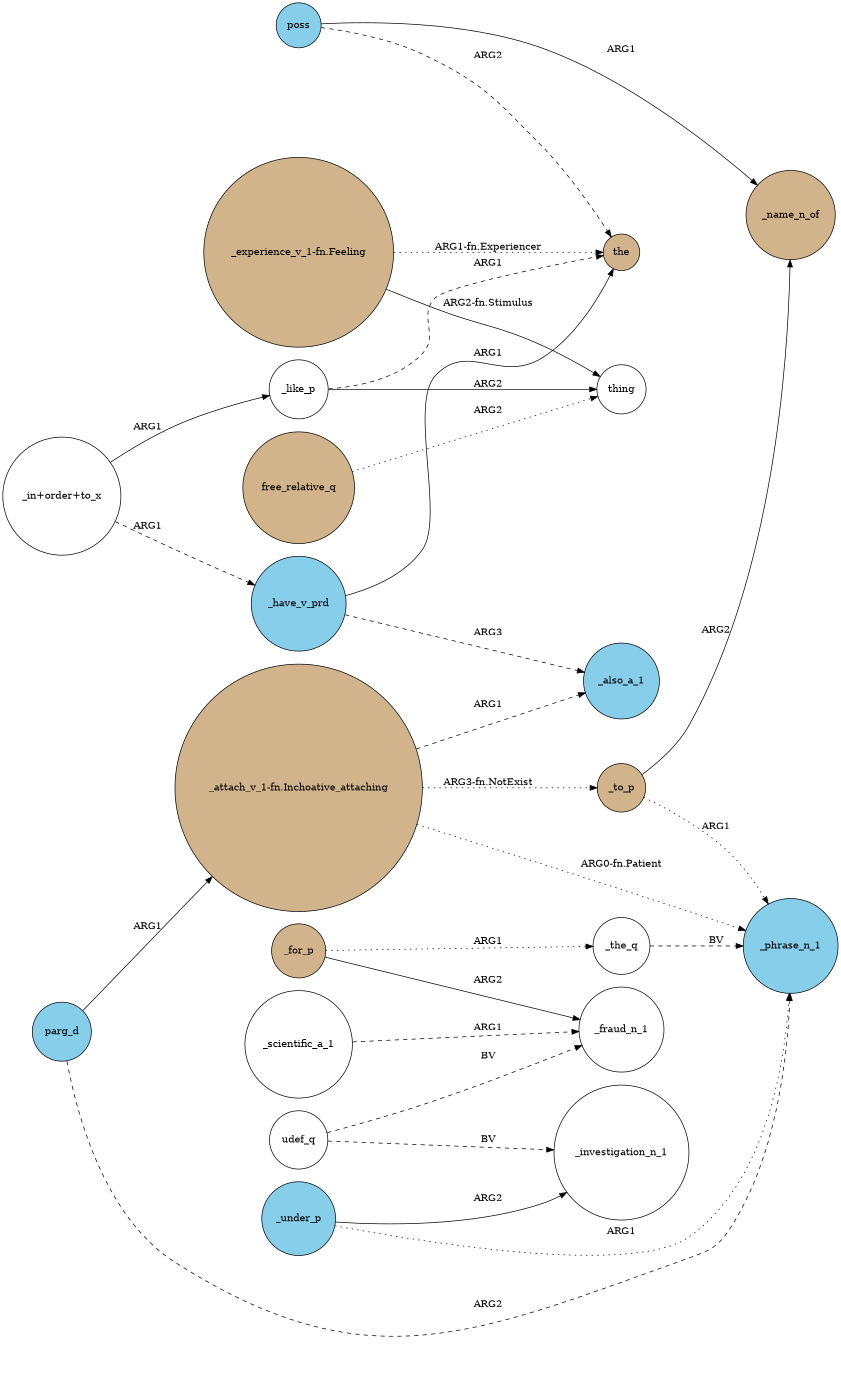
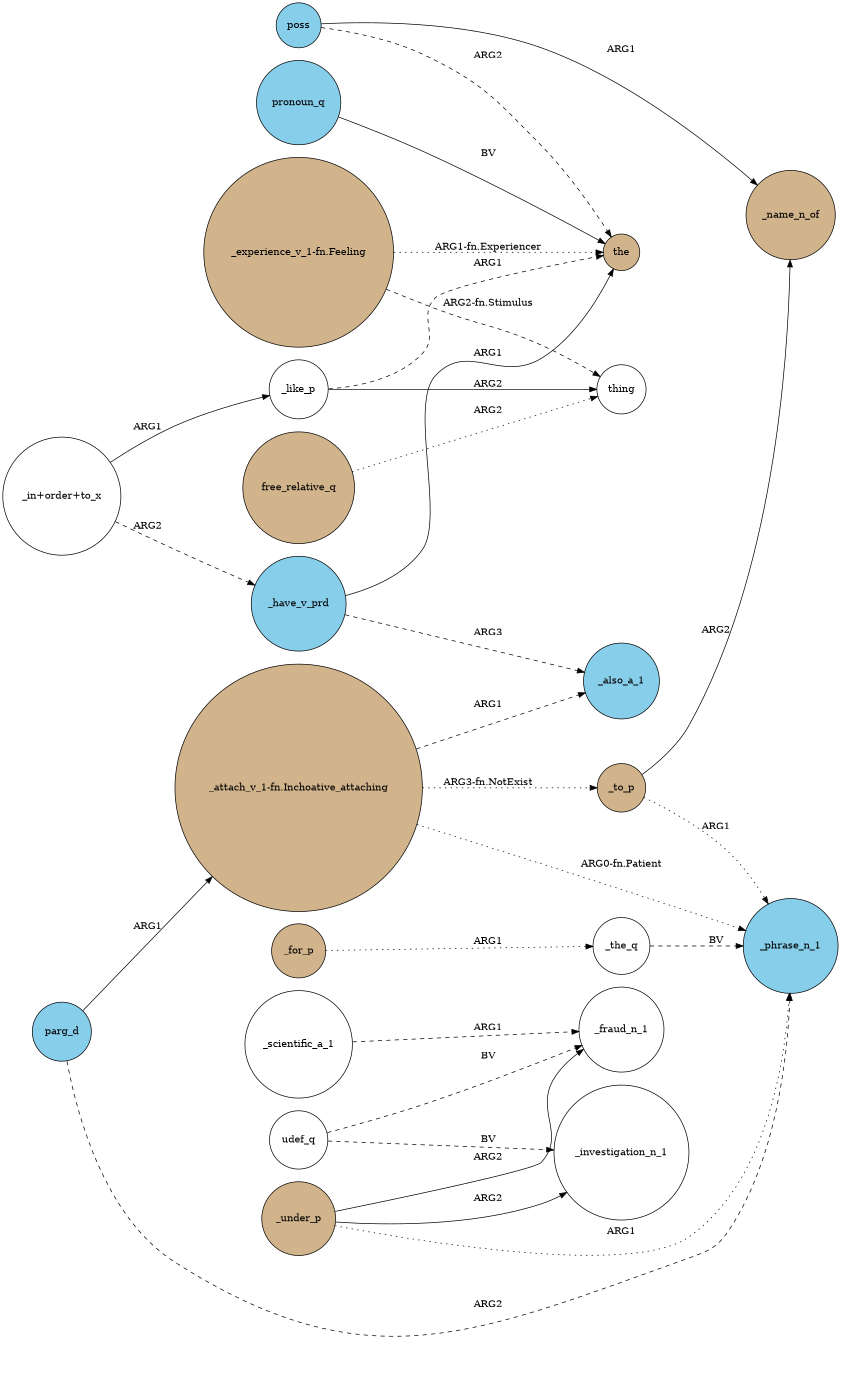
node "pronoun_q": added
edge "_experience_v_1-fn.Feeling" -> "thing": style solid -> dashed
edge "_in+order+to_x" -> "_have_v_prd": label "ARG1" -> "ARG2"
edge "_for_p" -> "_fraud_n_1": now "_under_p" -> "_fraud_n_1"
node "_under_p": fillcolor skyblue -> tan
